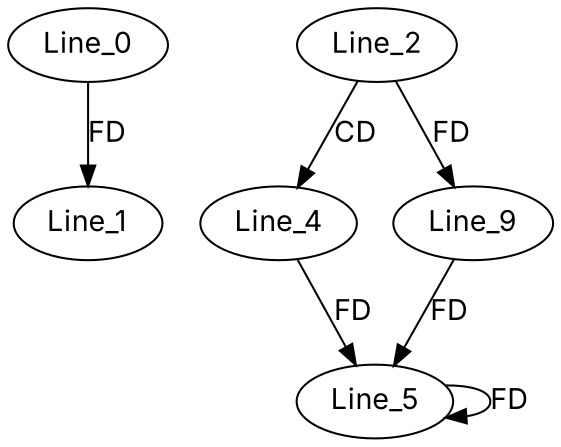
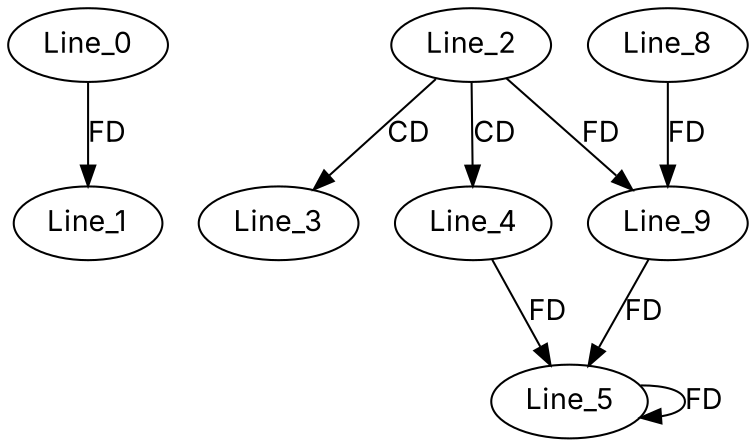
node "Line_8": added
node "Line_3": added
